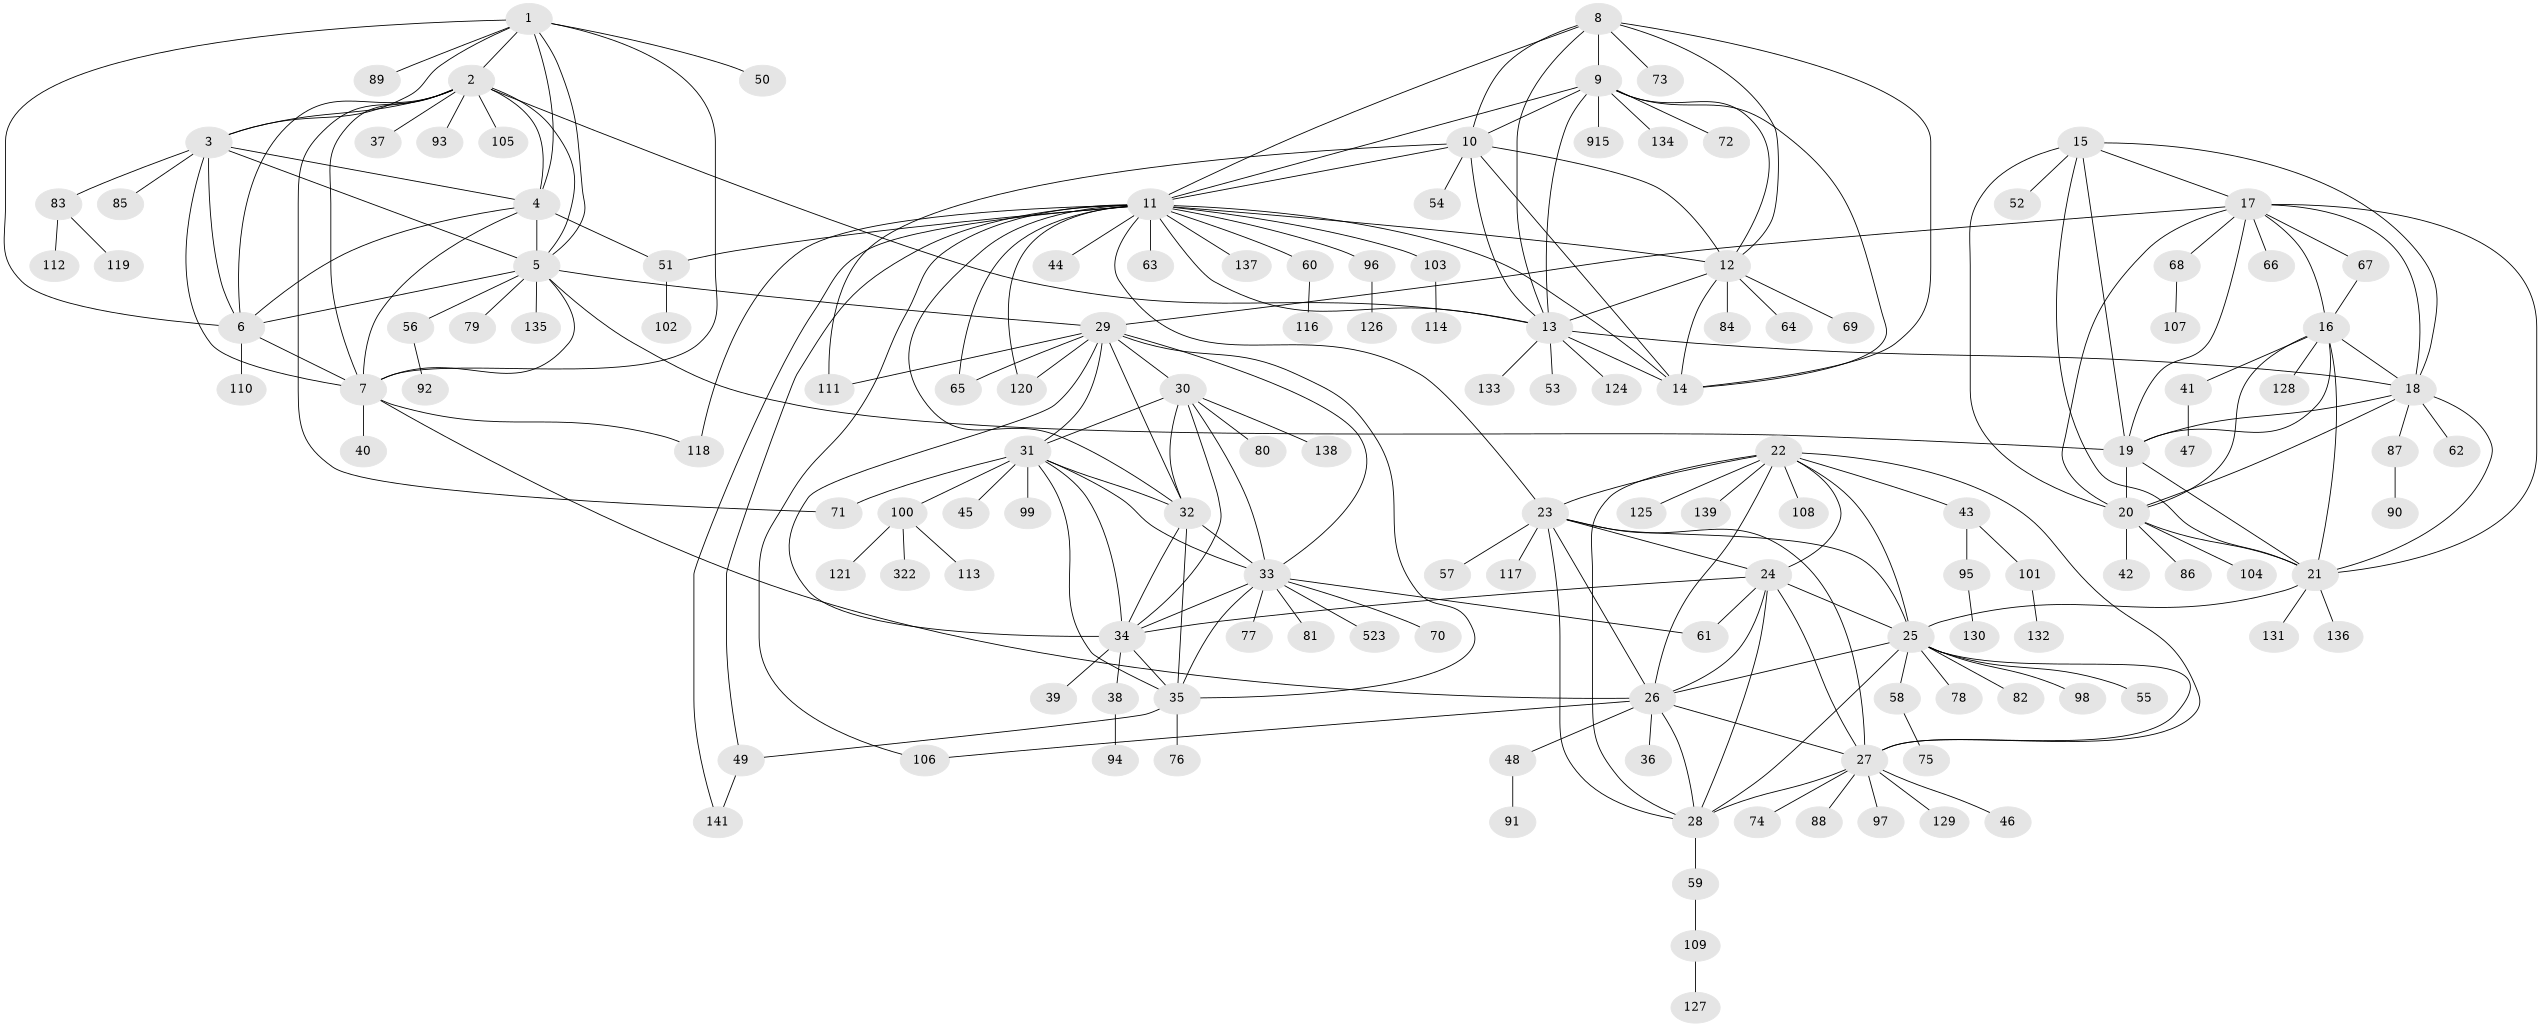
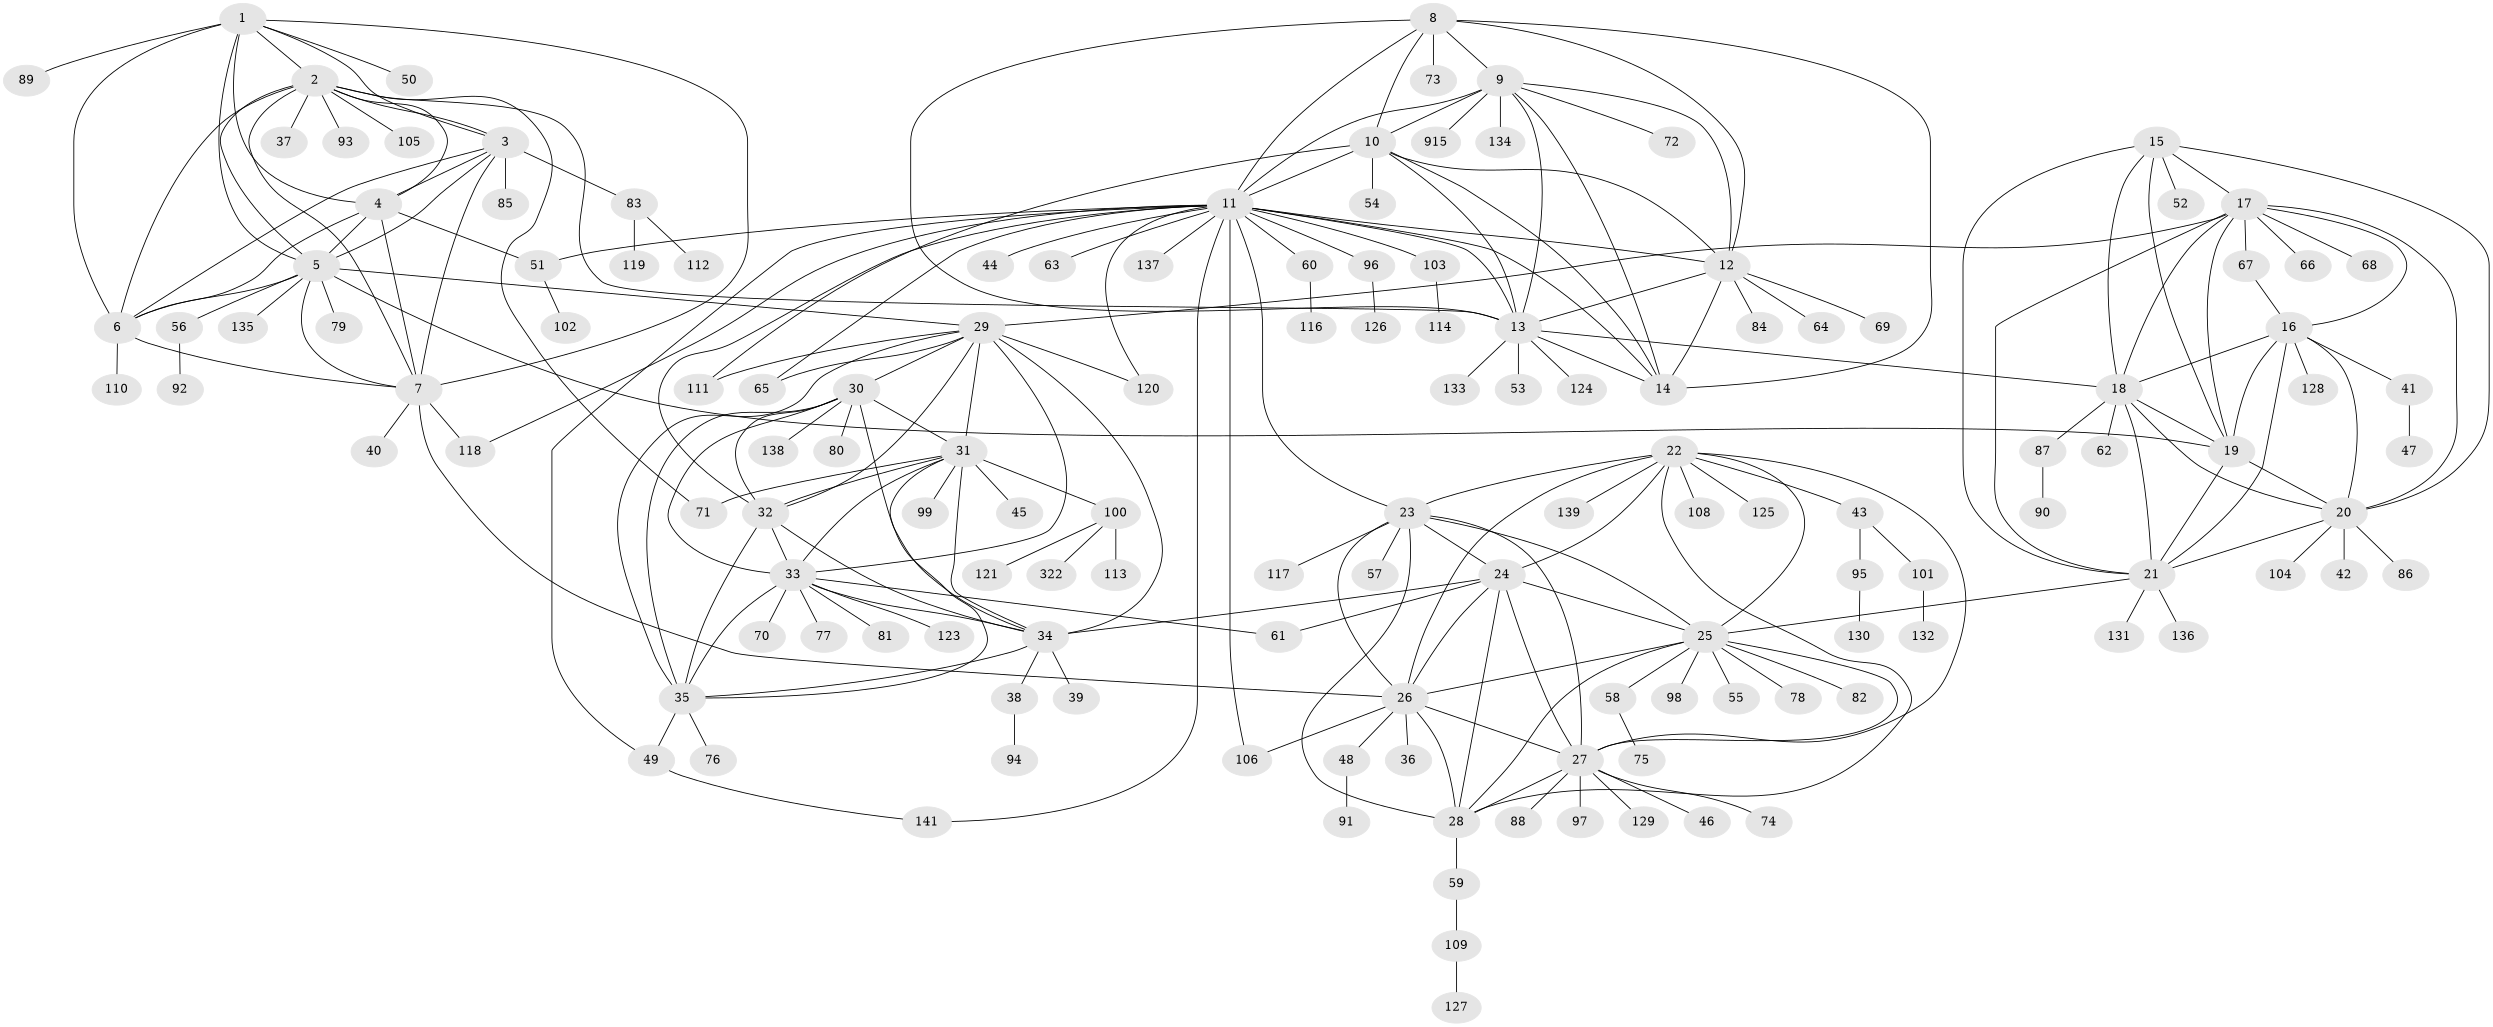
node "107": removed
edge "30" -- "35": added
node "523": label "523" -> "123"
